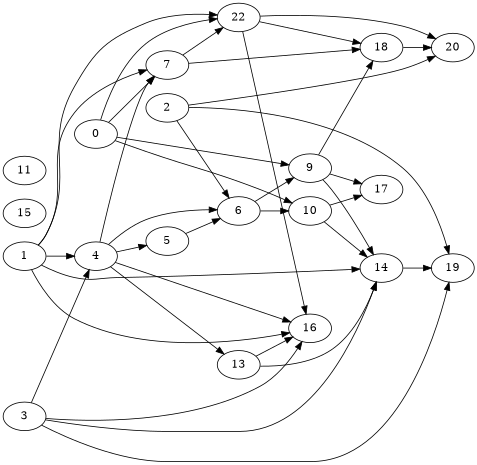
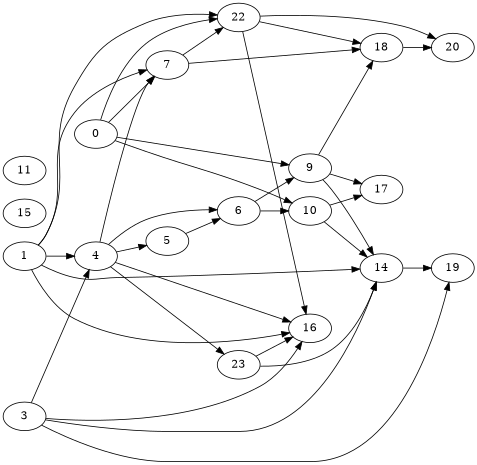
node "2": removed
node "13": label "13" -> "23"
